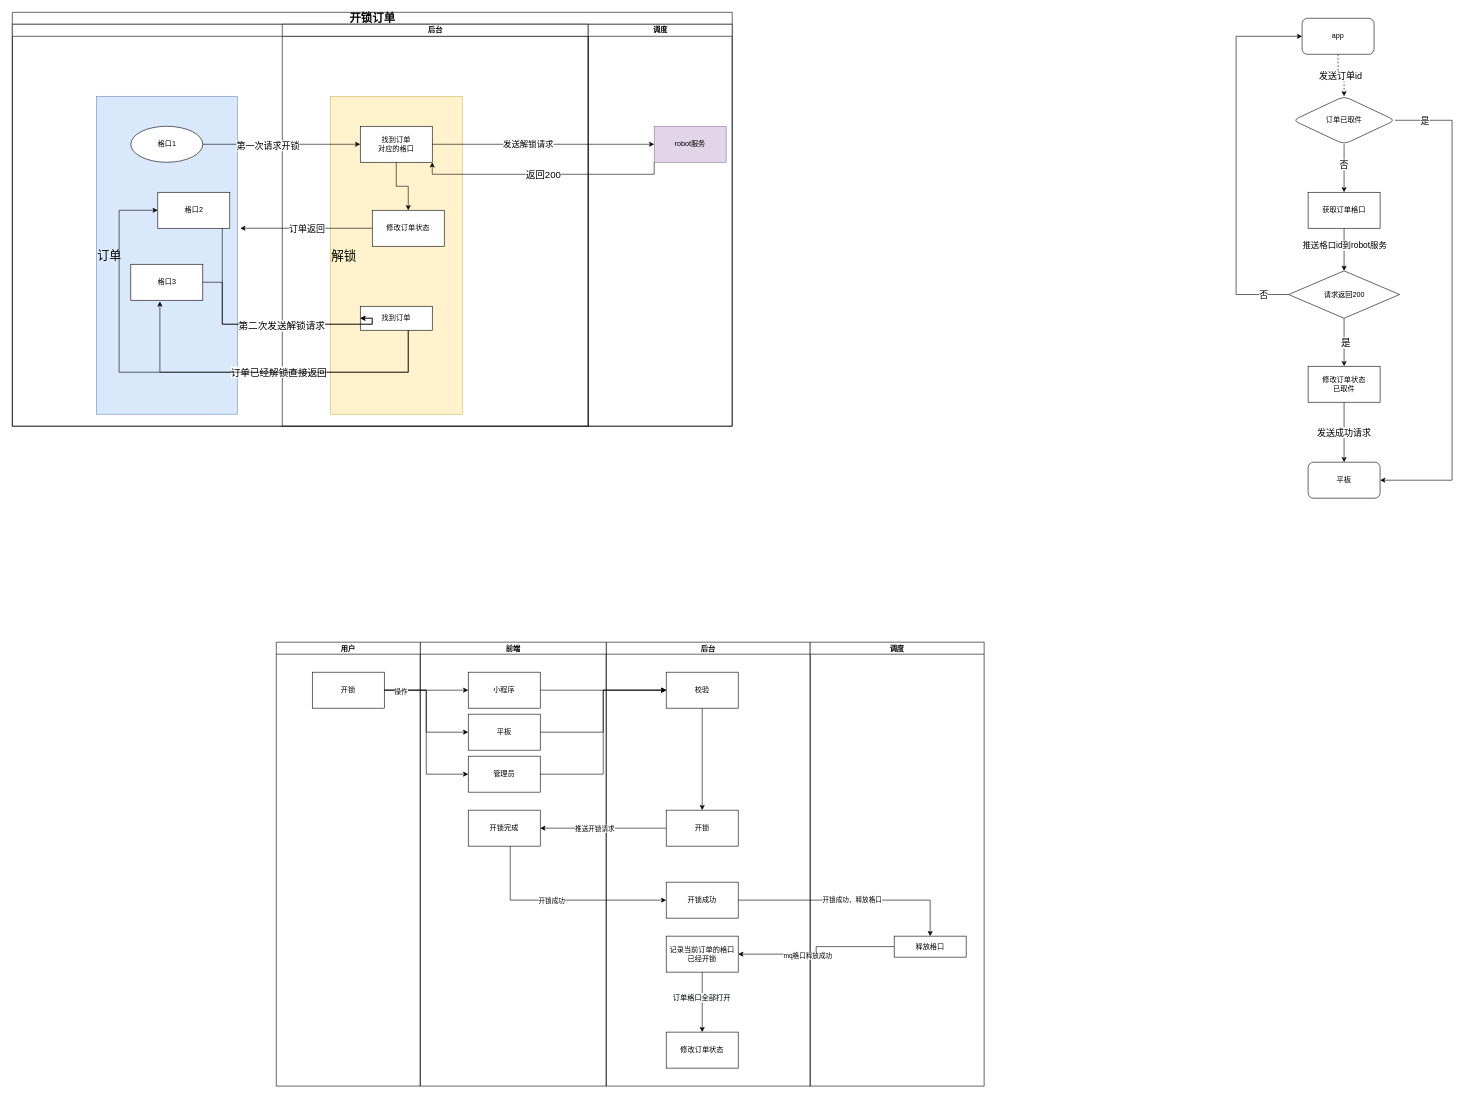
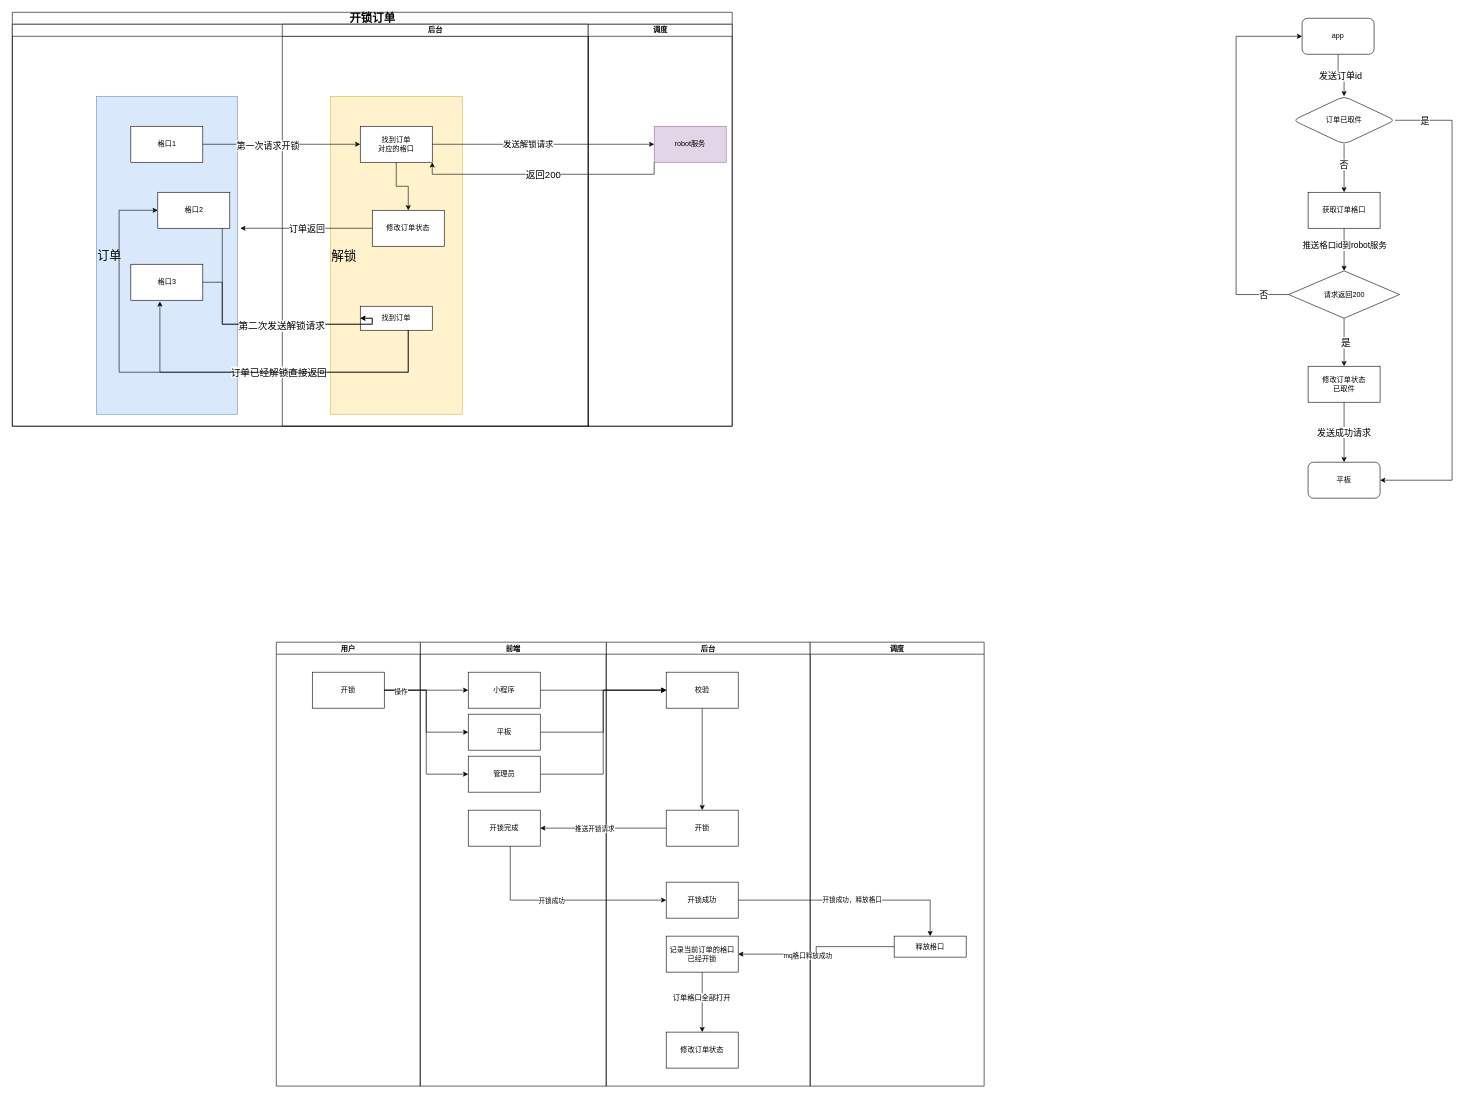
edge "app" -> "订单已取件": style dashed -> solid
node "格口1": shape ellipse -> rectangle
